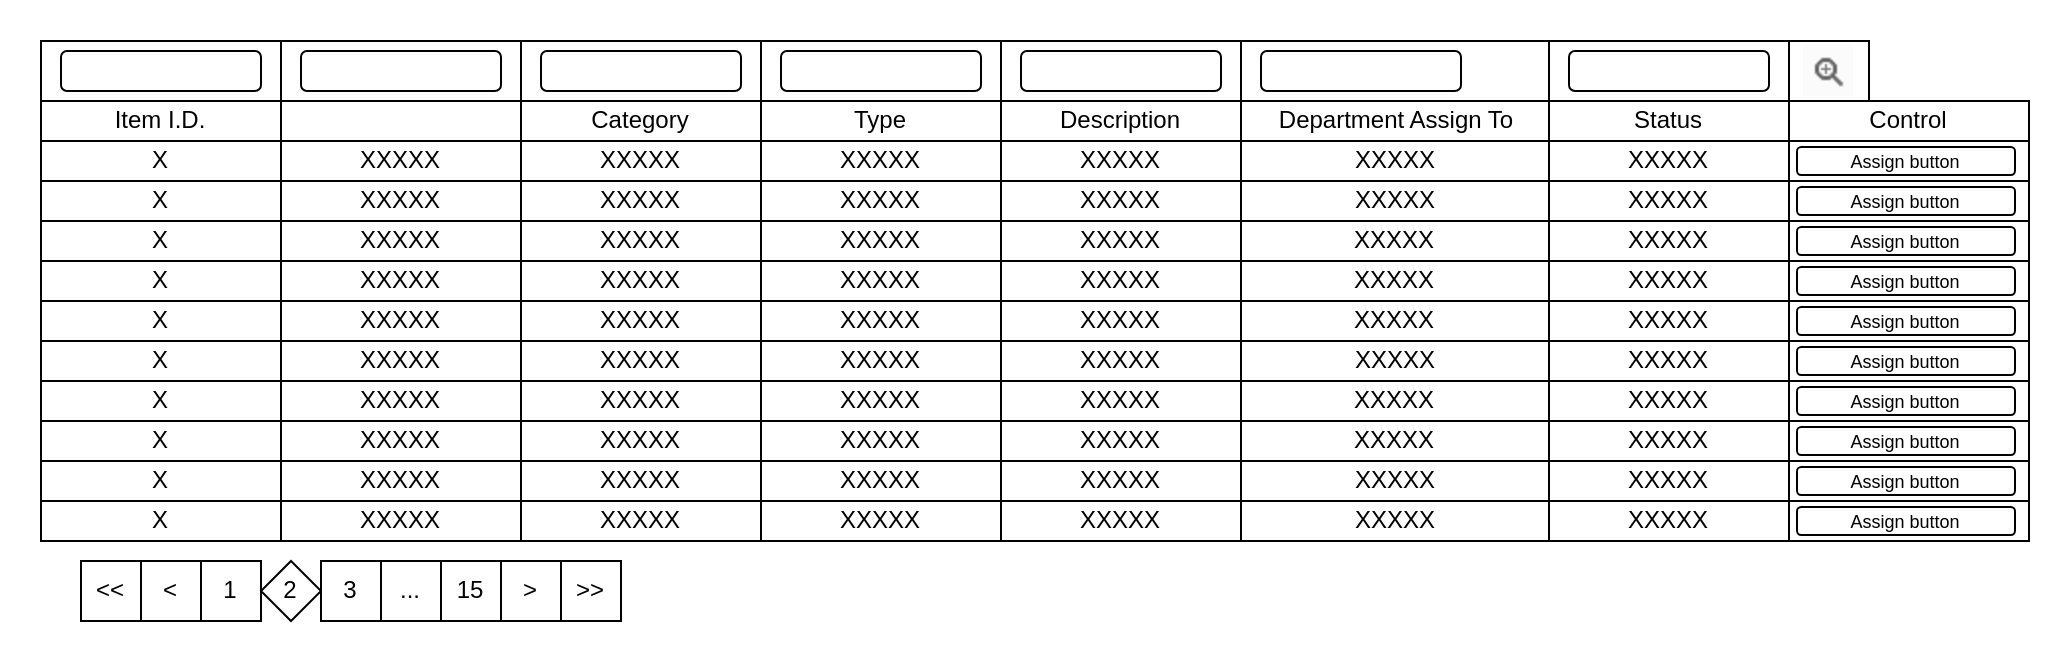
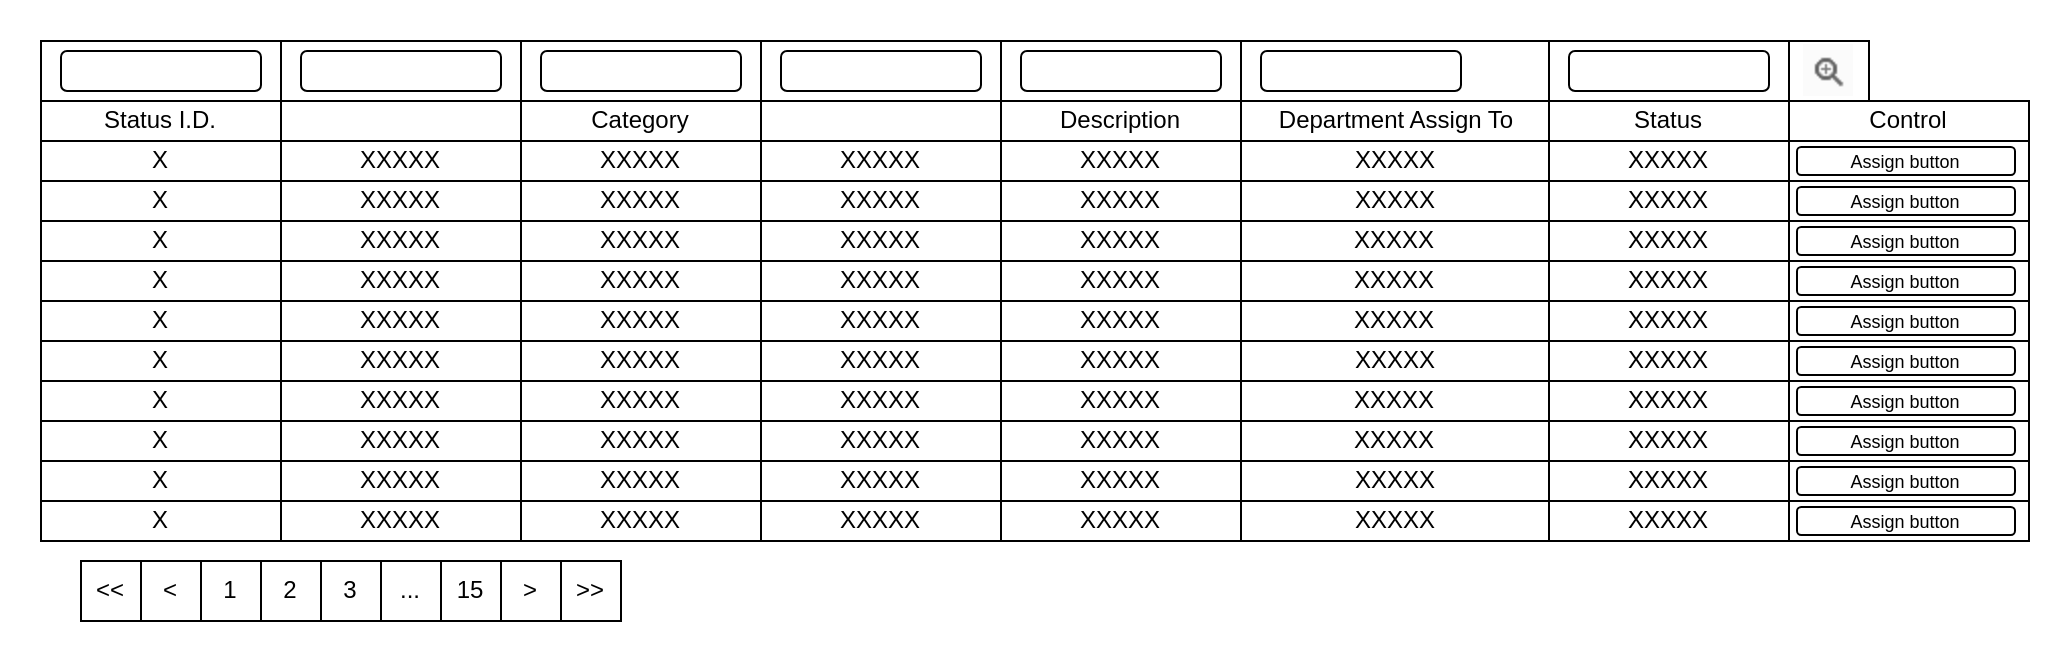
node "Item I.D.": label "Item I.D." -> "Status I.D."
node "Type": removed
node "2": shape diamond -> rectangle
